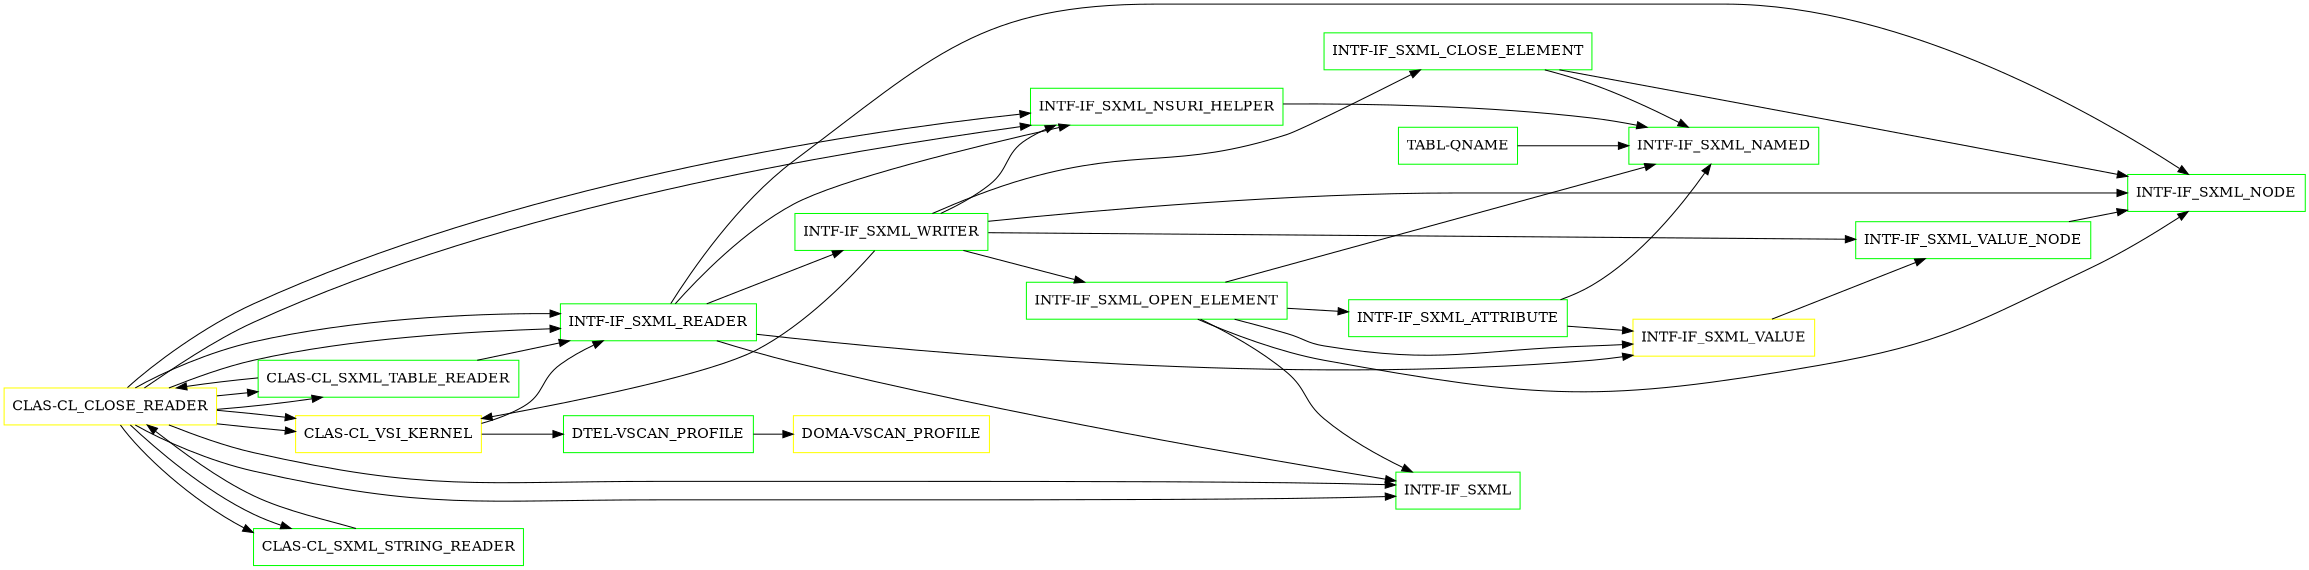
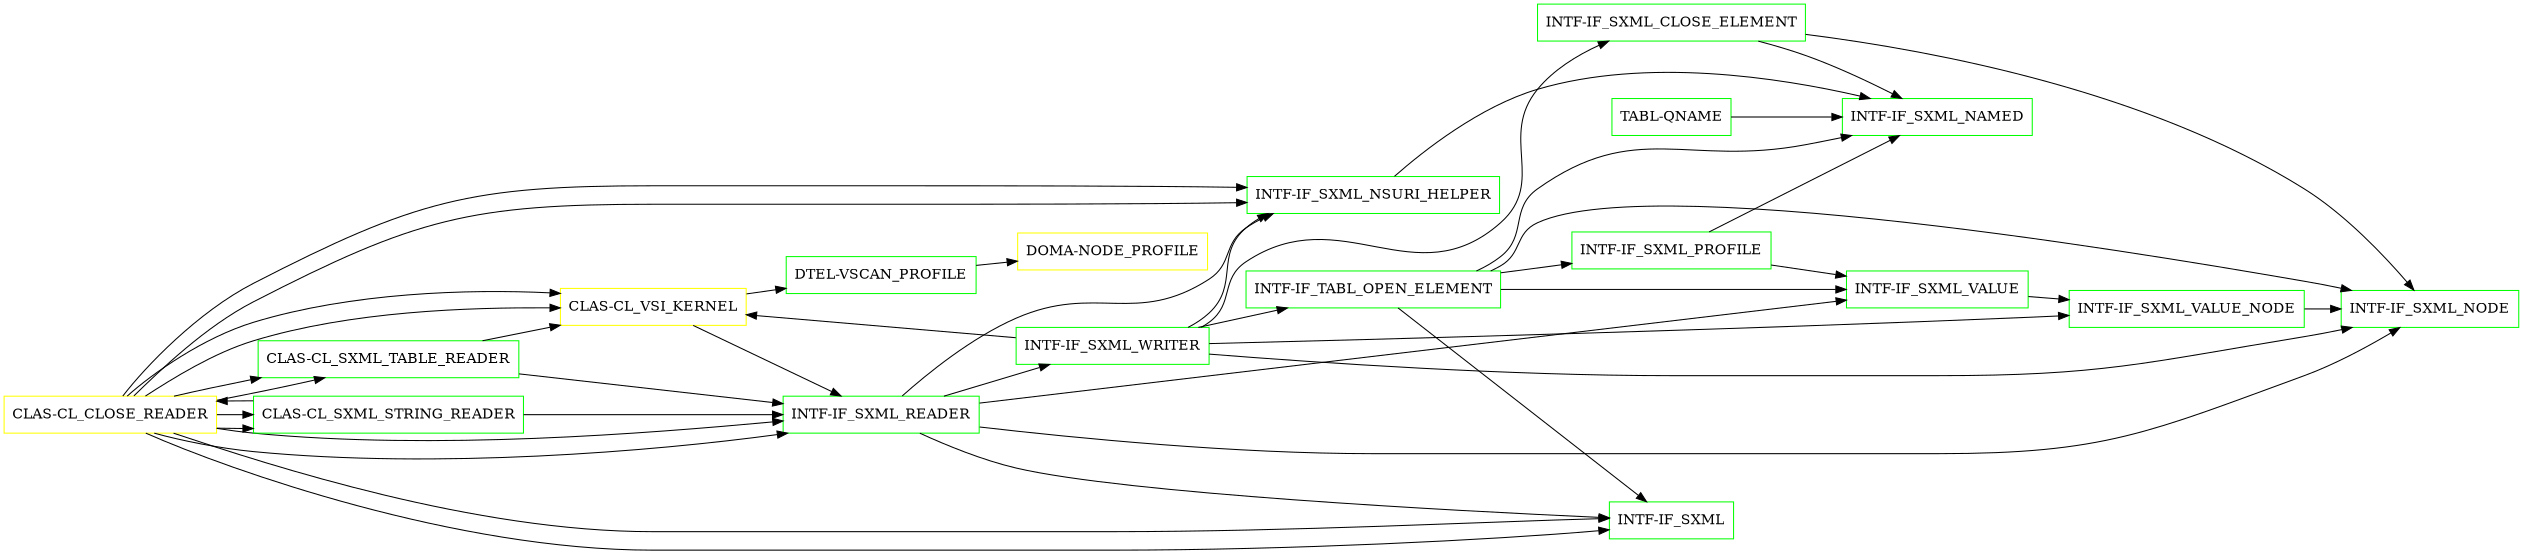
node "INTF-IF_SXML_OPEN_ELEMENT": label "INTF-IF_SXML_OPEN_ELEMENT" -> "INTF-IF_TABL_OPEN_ELEMENT"
node "INTF-IF_SXML_ATTRIBUTE": label "INTF-IF_SXML_ATTRIBUTE" -> "INTF-IF_SXML_PROFILE"
node "INTF-IF_SXML_VALUE": color yellow -> green
edge "CLAS-CL_SXML_TABLE_READER" -> "CLAS-CL_CLOSE_READER": now "CLAS-CL_SXML_TABLE_READER" -> "CLAS-CL_VSI_KERNEL"
edge "CLAS-CL_SXML_STRING_READER" -> "INTF-IF_SXML_READER": added
node "DOMA-VSCAN_PROFILE": label "DOMA-VSCAN_PROFILE" -> "DOMA-NODE_PROFILE"
